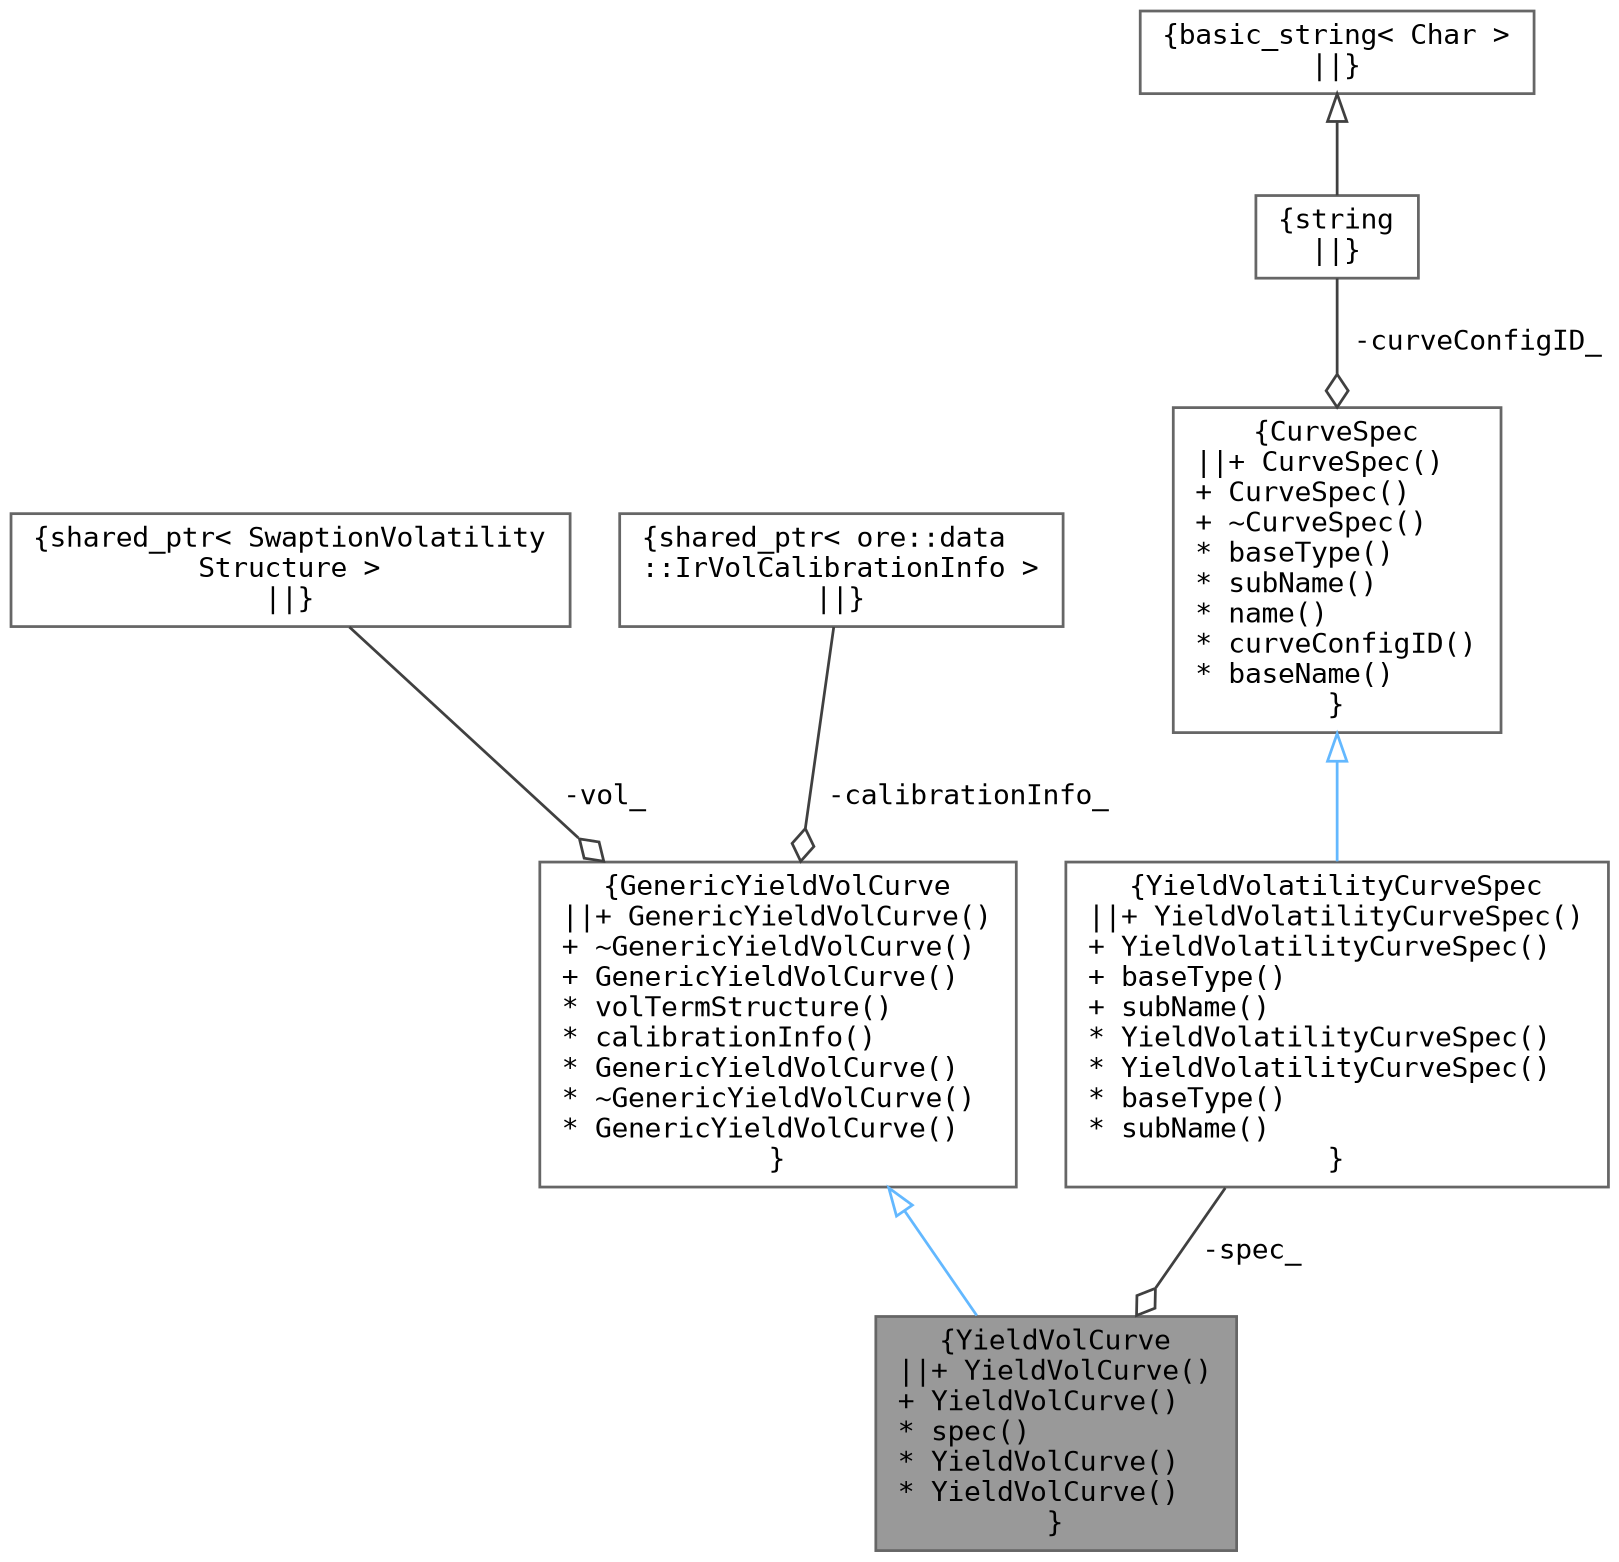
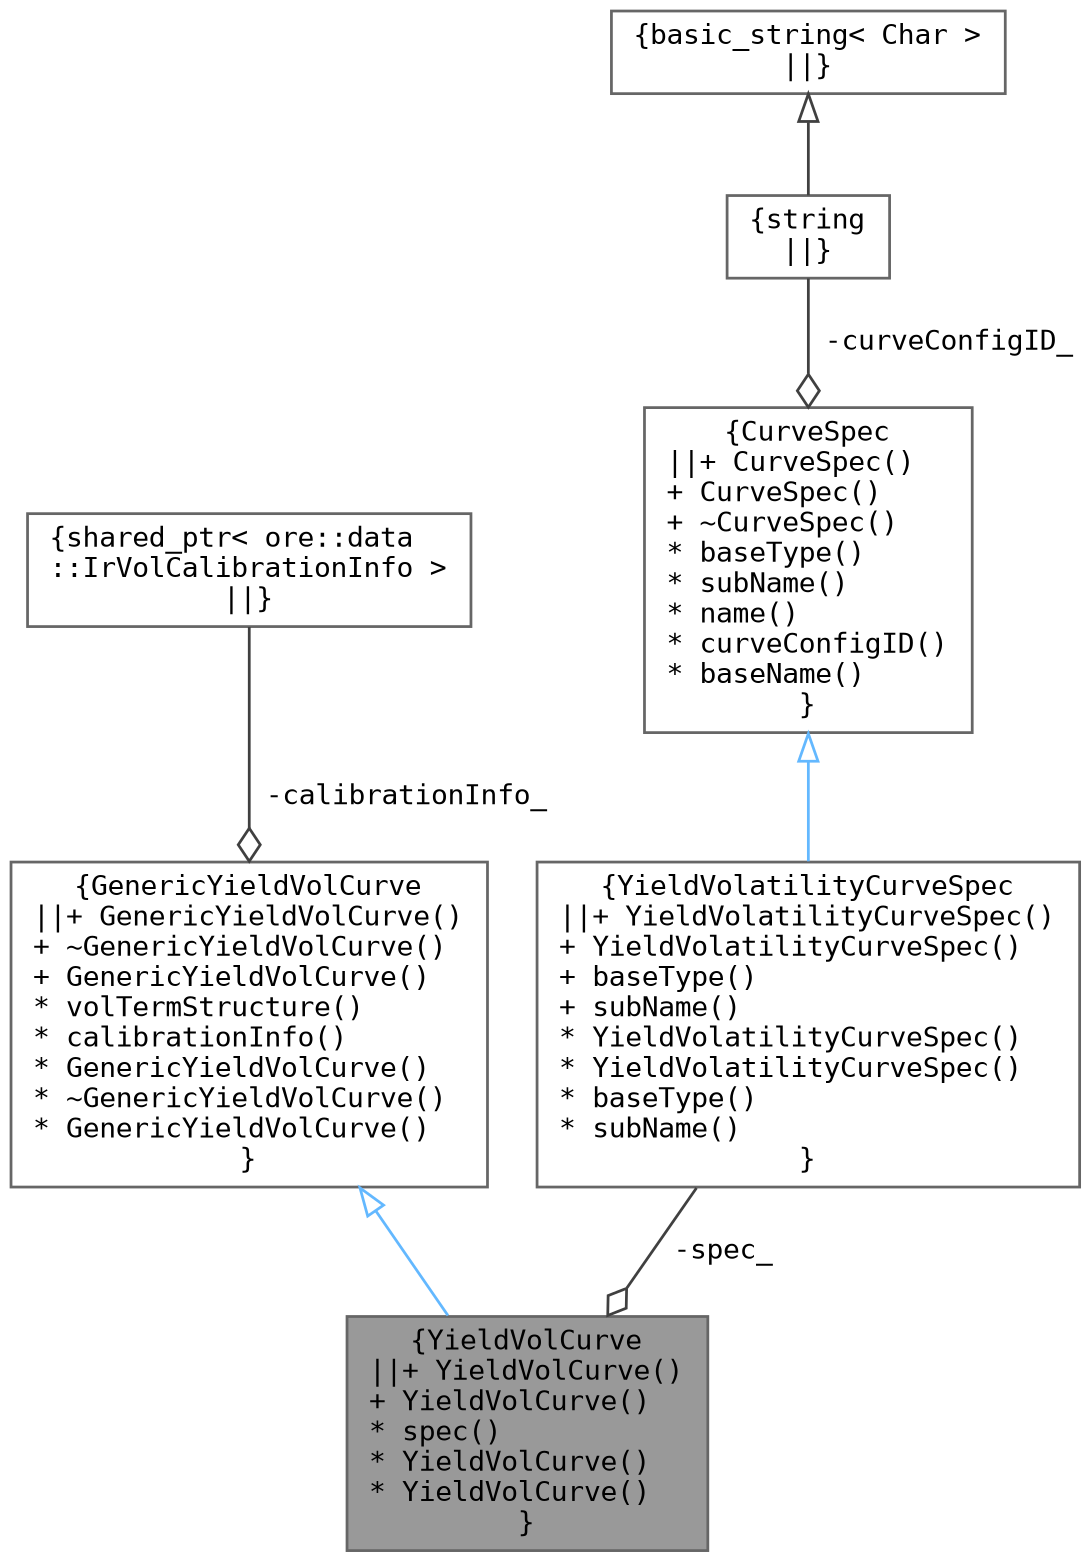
node "{shared_ptr< SwaptionVolatility Structure > ||}": removed
